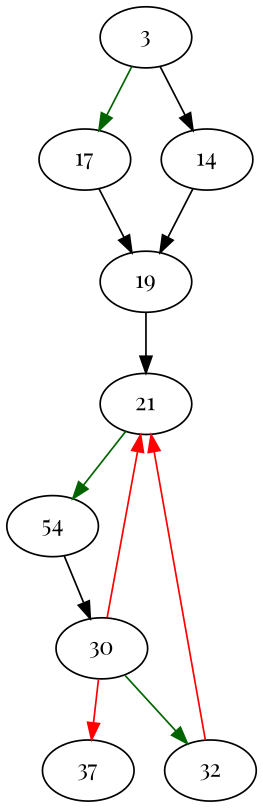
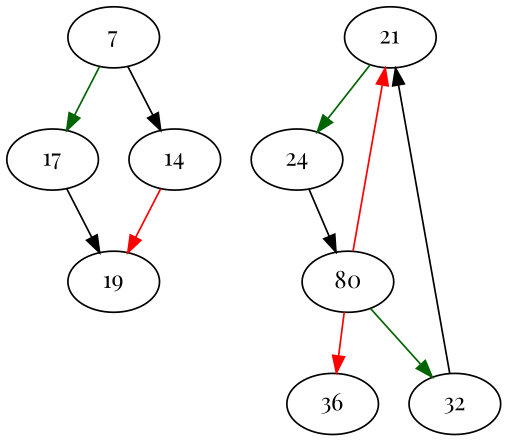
node "3": label "3" -> "7"
edge "14" -> "19": color black -> red
edge "19" -> "21": removed
node "54": label "54" -> "24"
edge "32" -> "21": color red -> black
node "30": label "30" -> "80"
node "37": label "37" -> "36"
